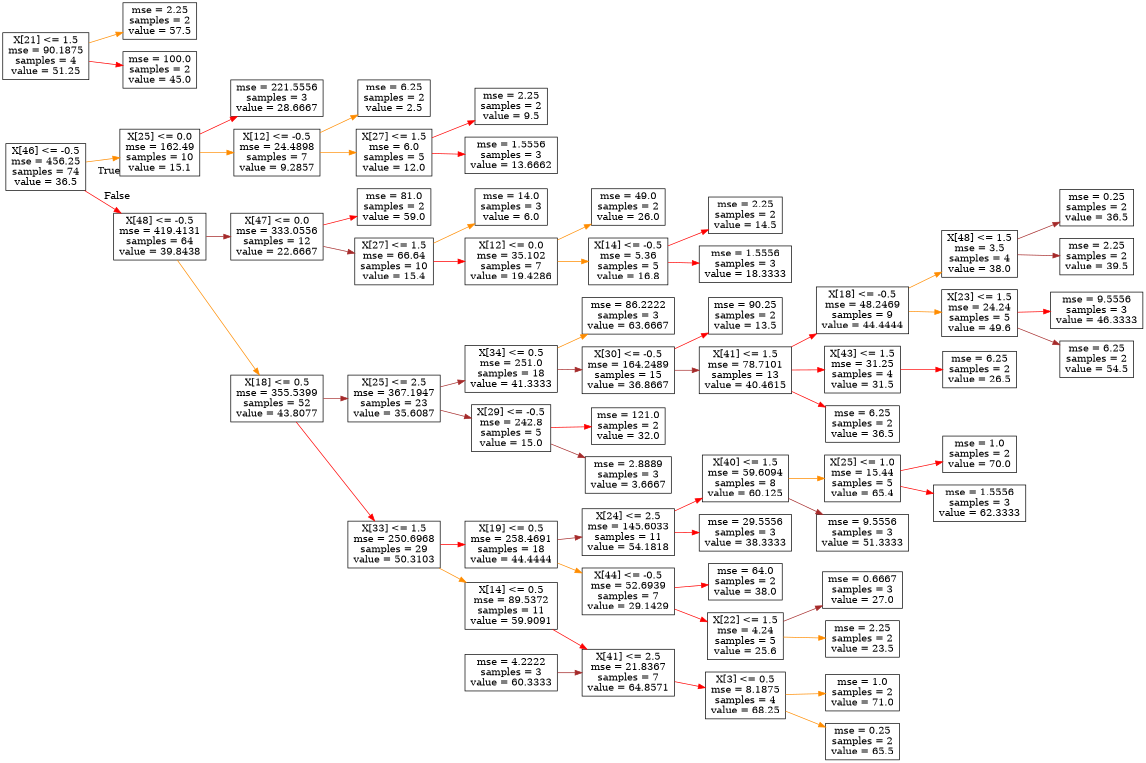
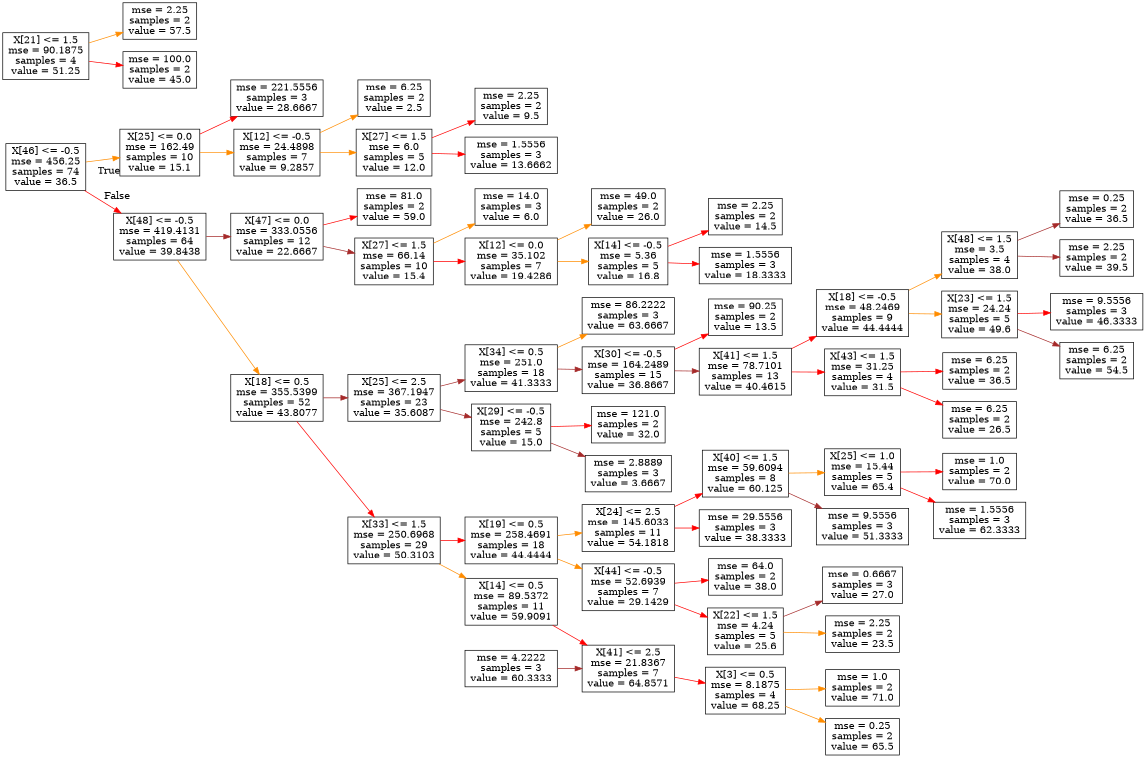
node "X[27] <= 1.5 mse = 66.64 samples = 10 value = 15.4": label "X[27] <= 1.5 mse = 66.64 samples = 10 value = 15.4" -> "X[27] <= 1.5 mse = 66.14 samples = 10 value = 15.4"
edge "X[41] <= 1.5 mse = 78.7101 samples = 13 value = 40.4615" -> "mse = 6.25 samples = 2 value = 36.5": now "X[43] <= 1.5 mse = 31.25 samples = 4 value = 31.5" -> "mse = 6.25 samples = 2 value = 36.5"
edge "X[19] <= 0.5 mse = 258.4691 samples = 18 value = 44.4444" -> "X[24] <= 2.5 mse = 145.6033 samples = 11 value = 54.1818": color brown -> darkorange
